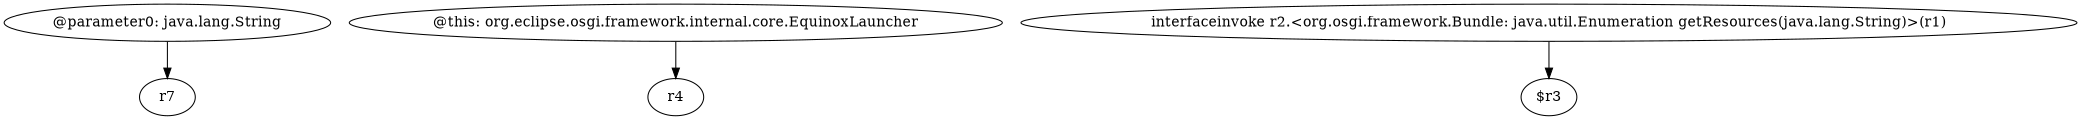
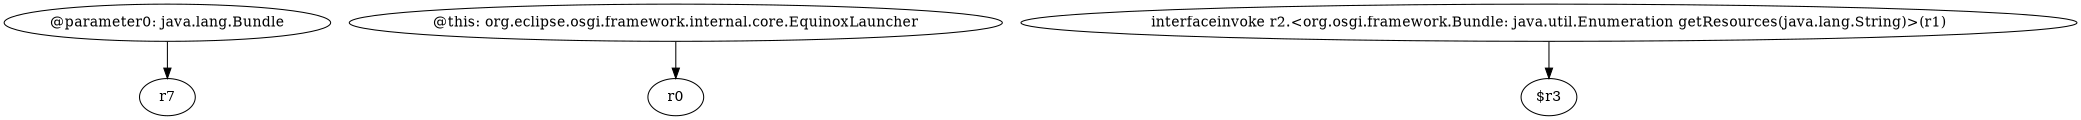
node "@parameter0: java.lang.String": label "@parameter0: java.lang.String" -> "@parameter0: java.lang.Bundle"
node "r4": label "r4" -> "r0"
